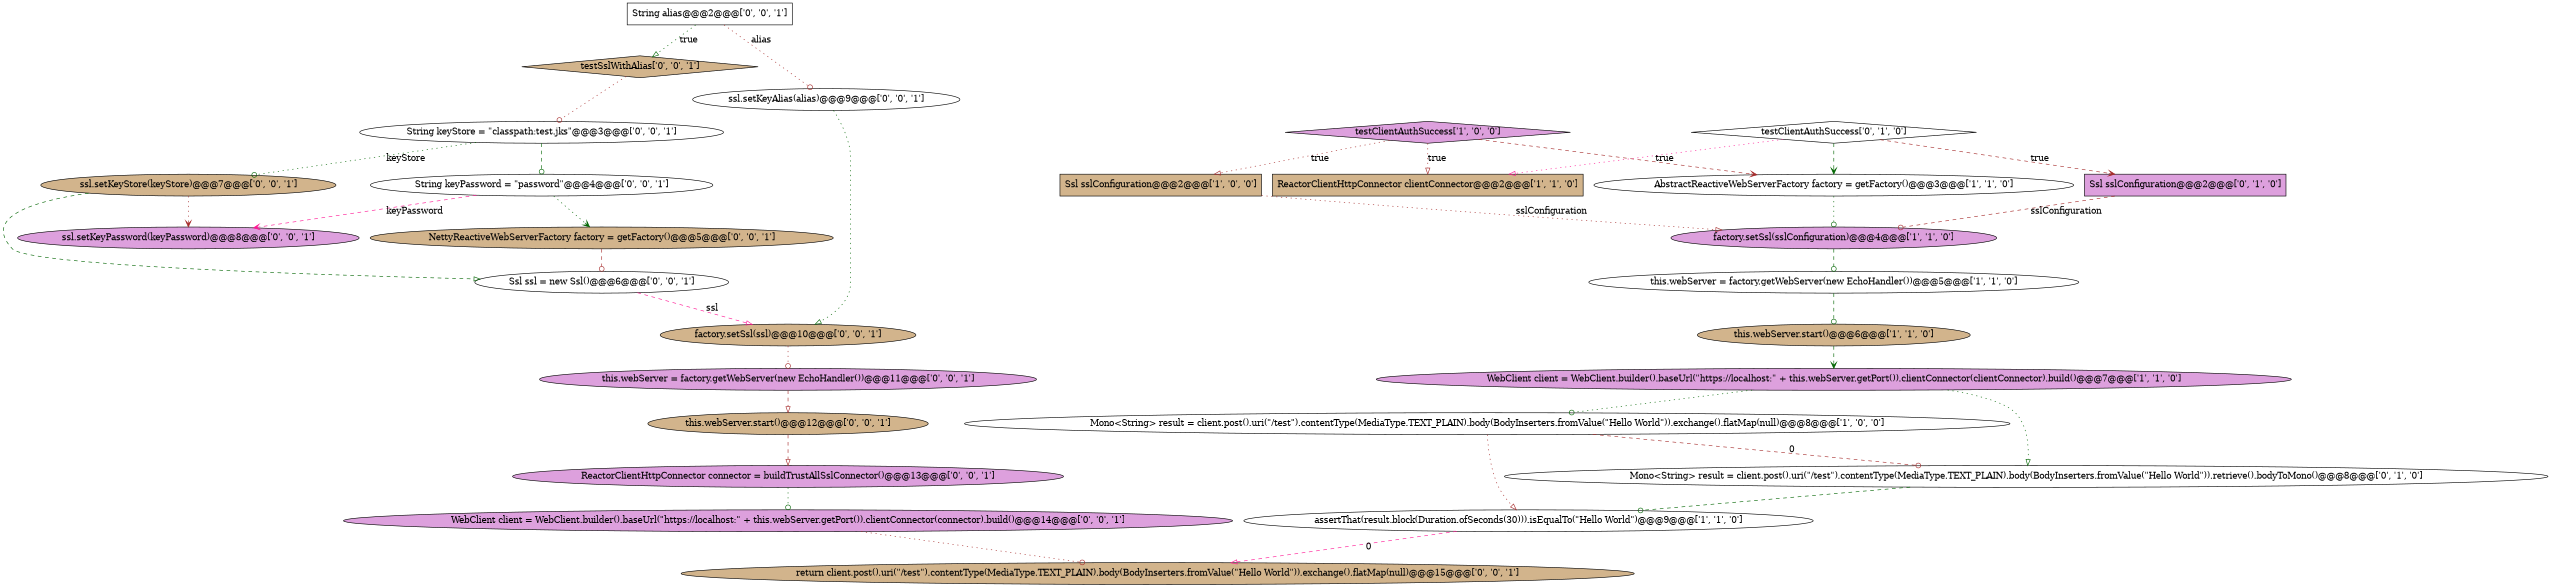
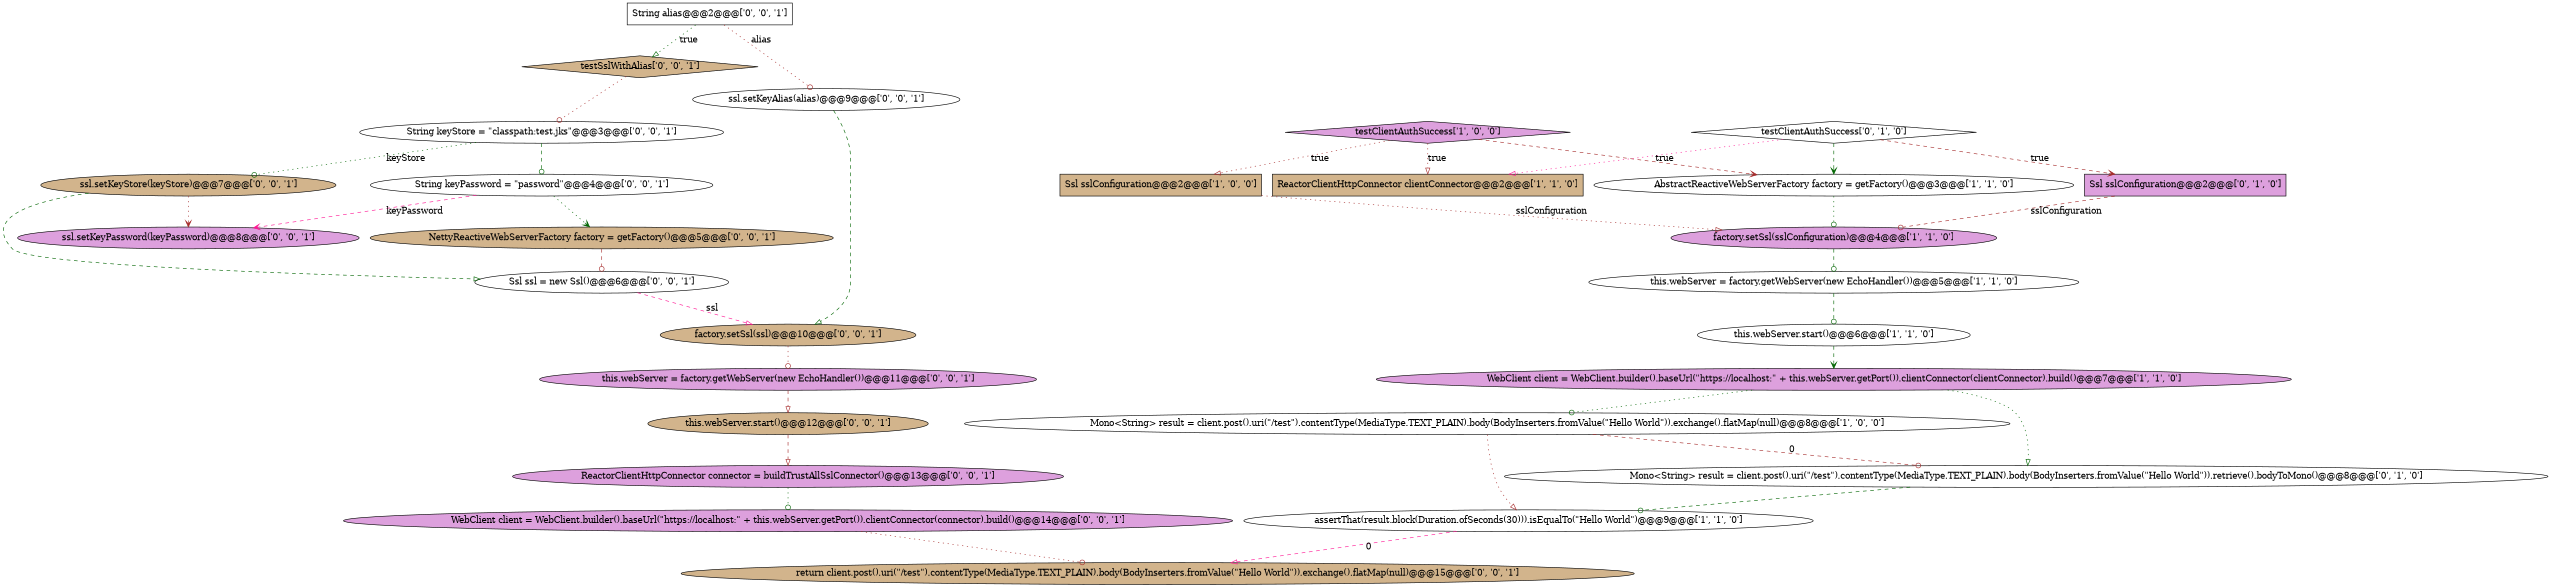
edge "ssl.setKeyAlias(alias)@@@9@@@['0', '0', '1']" -> "factory.setSsl(ssl)@@@10@@@['0', '0', '1']": style dotted -> dashed
node "this.webServer.start()@@@6@@@['1', '1', '0']": fillcolor tan -> white
